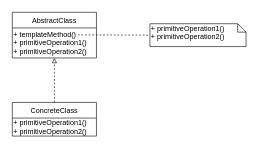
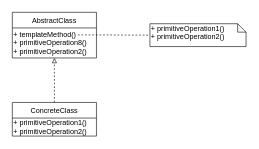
node "+ templateMethod() + primitiveOperation1() + primitiveOperation2()": label "+ templateMethod() + primitiveOperation1() + primitiveOperation2()" -> "+ templateMethod() + primitiveOperation8() + primitiveOperation2()"
